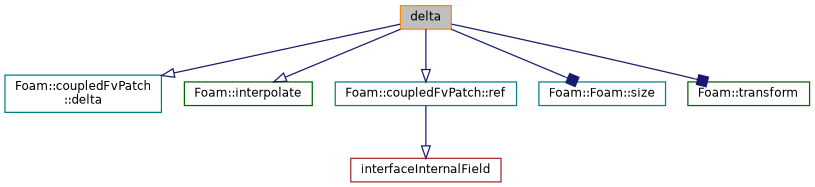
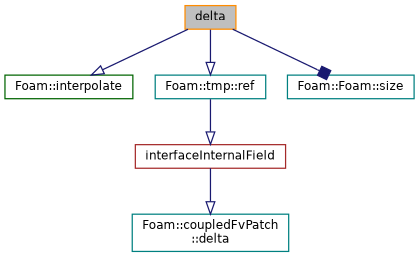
edge "delta" -> "Foam::coupledFvPatch ::delta": now "interfaceInternalField" -> "Foam::coupledFvPatch ::delta"
node "Foam::coupledFvPatch::ref": label "Foam::coupledFvPatch::ref" -> "Foam::tmp::ref"
node "Foam::transform": removed
